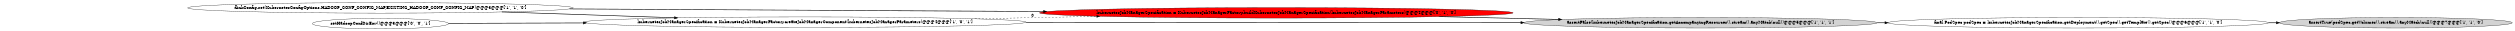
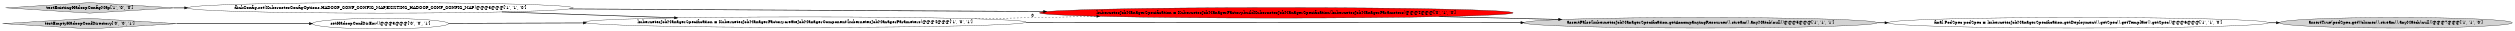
node "testExistingHadoopConfigMap['1', '0', '0']": added
node "testEmptyHadoopConfDirectory['0', '0', '1']": added
